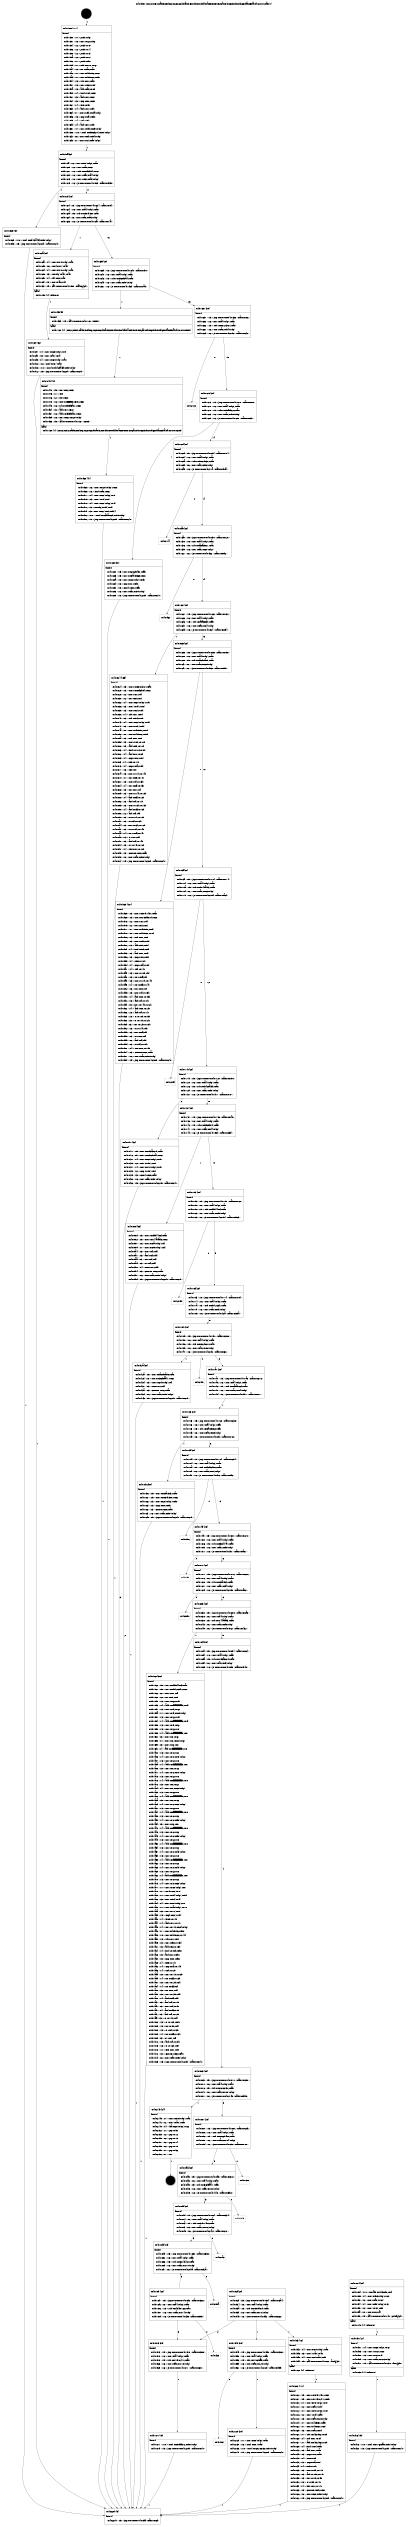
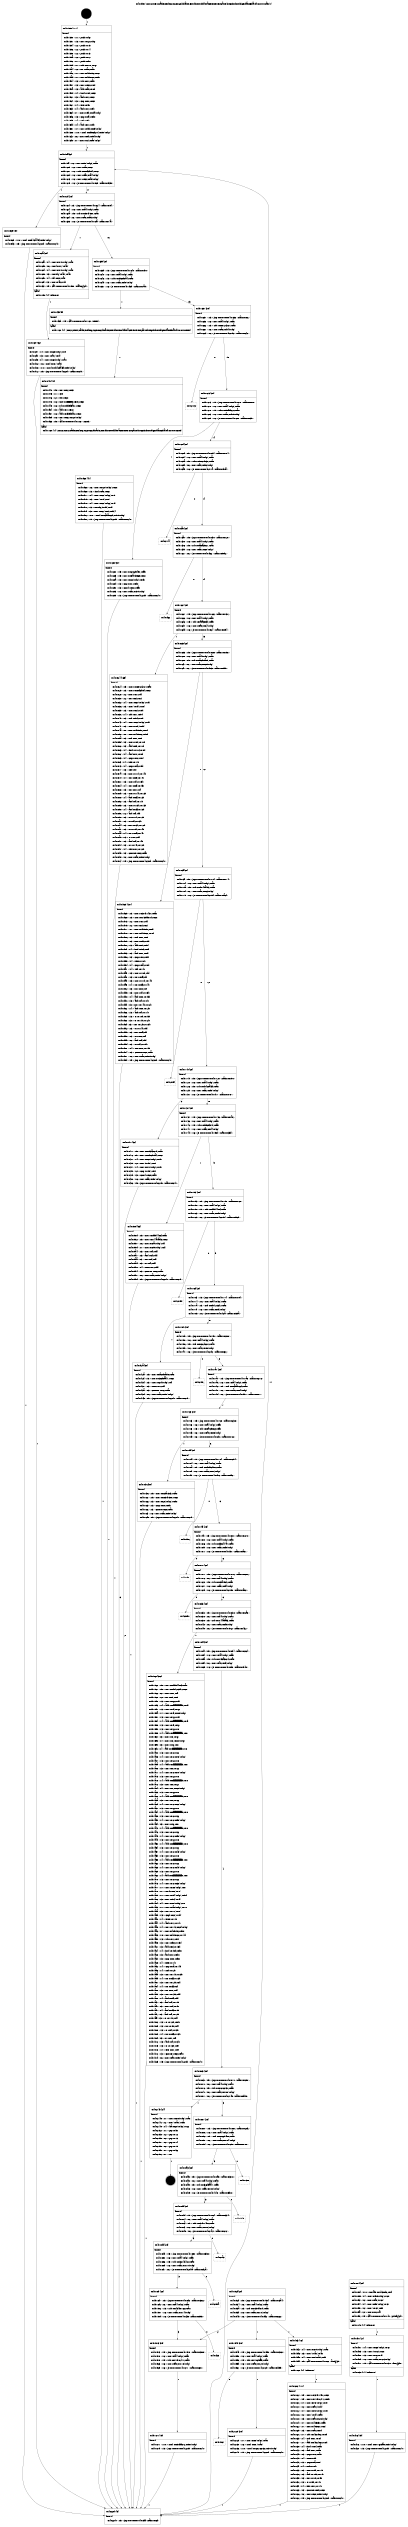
edge "0x401d40 [40]" -> "0x401d68 [41]": removed, label "1"
edge "0x40220b [5]" -> "0x4015ff [32]": added, label "17"
edge "0x40178b [28]" -> "0x401b2a [30]": now "0x40176f [28]" -> "0x401b2a [30]"
edge "0x401833 [28]" -> "0x40184f [28]": removed, label "5"
edge "0x4018f7 [28]" -> "0x4018db [28]": reversed
